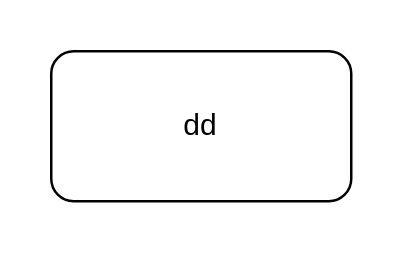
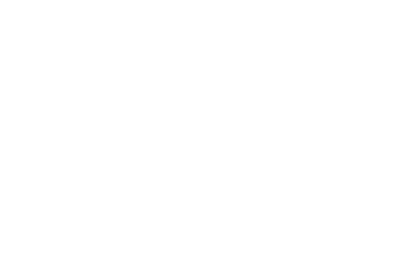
node "dd": removed
